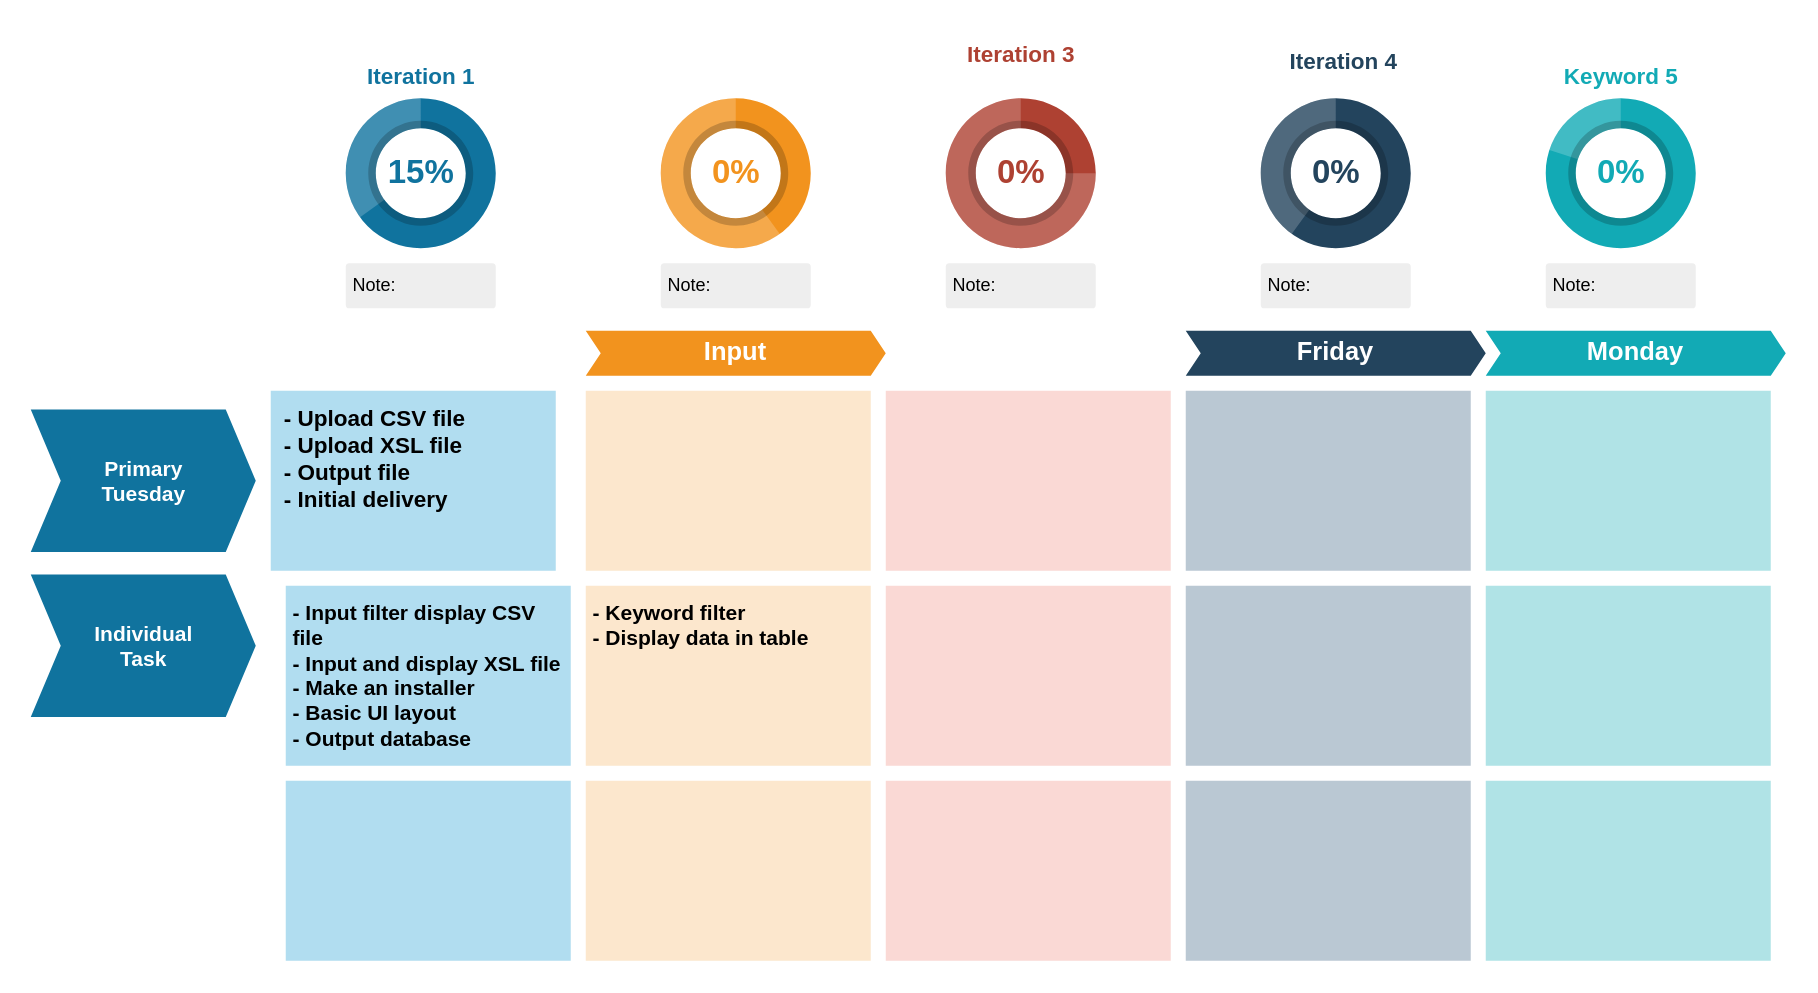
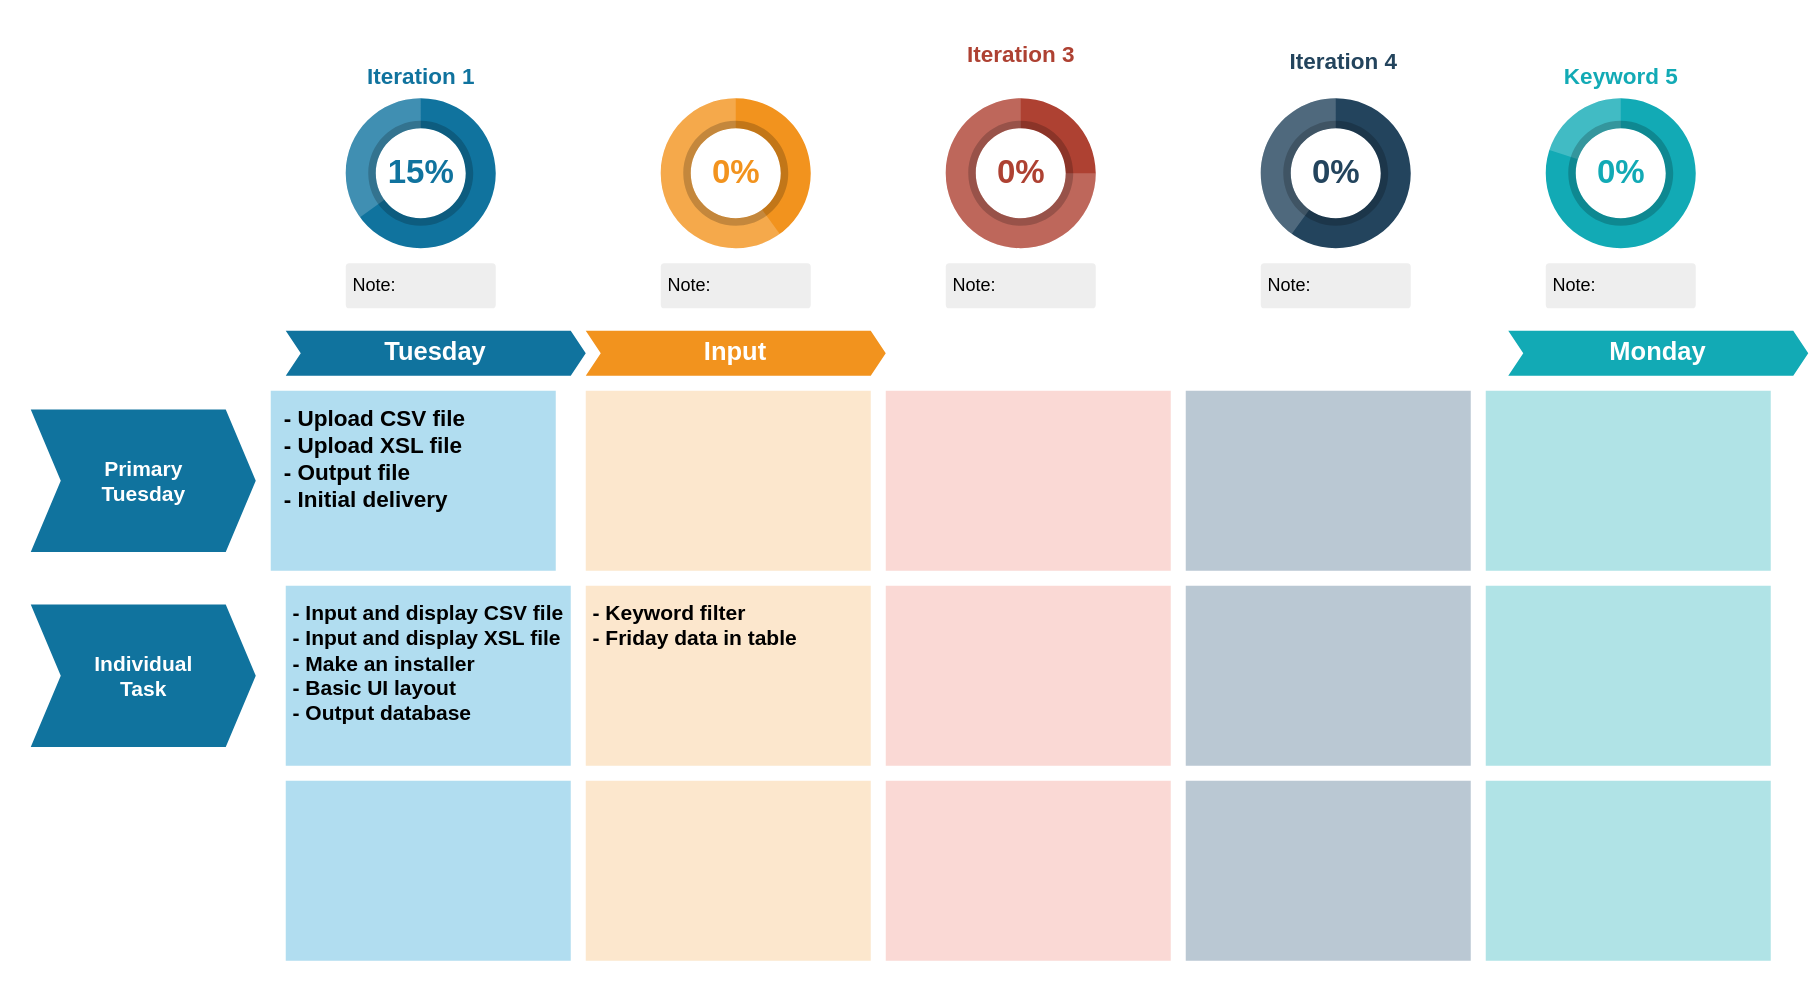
node "Tuesday": added
node "Friday": removed
node "Monday": moved (1636, 353) -> (1658, 353)
node "- Keyword filter - Display data in table": label "- Keyword filter - Display data in table" -> "- Keyword filter - Friday data in table"
node "Individual Task": moved (143, 646) -> (143, 676)
node "- Input filter display CSV file - Input and display XSL file - Make an installer - Basic UI layout - Output database": label "- Input filter display CSV file - Input and display XSL file - Make an installer - Basic UI layout - Output database" -> "- Input and display CSV file - Input and display XSL file - Make an installer - Basic UI layout - Output database"
